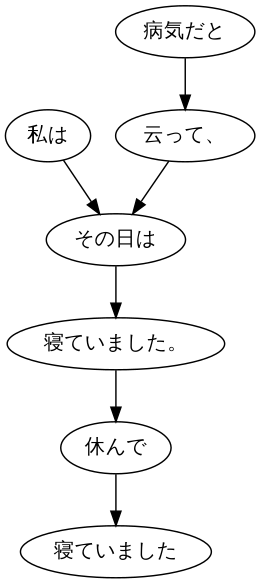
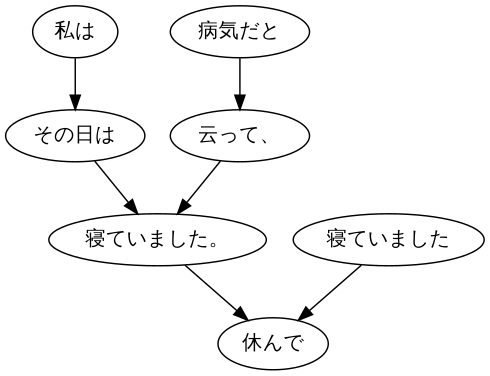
edge "云って、" -> "その日は": now "云って、" -> "寝ていました。"
edge "休んで" -> "寝ていました": reversed
